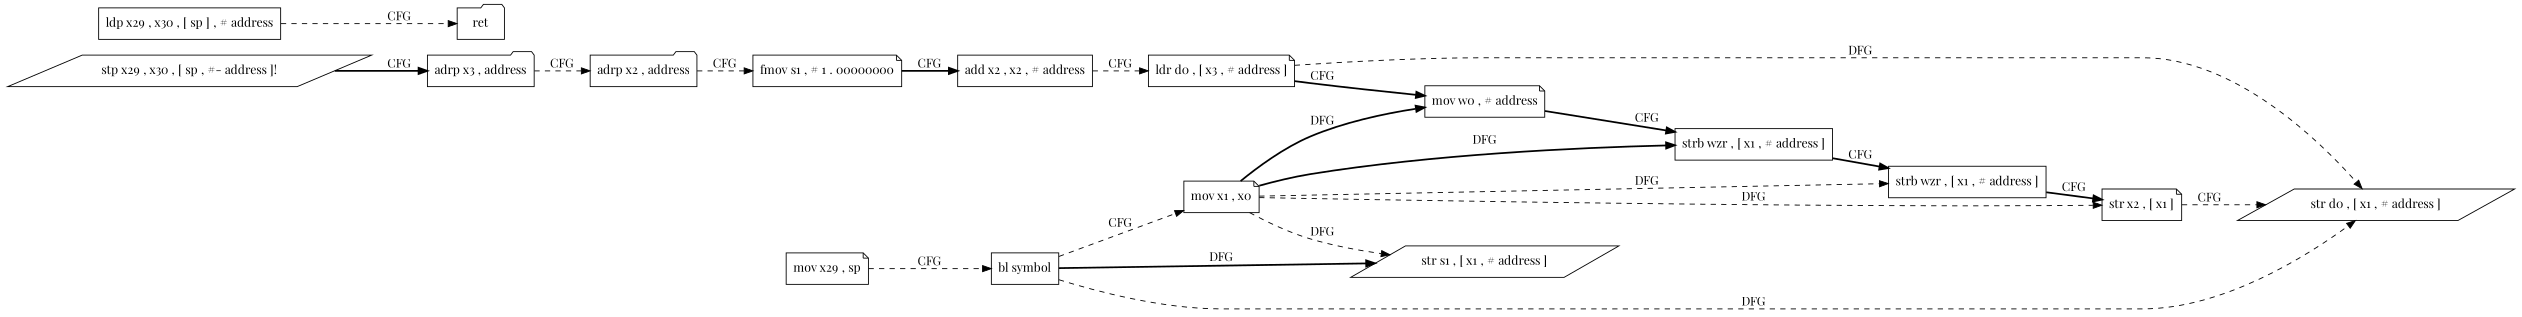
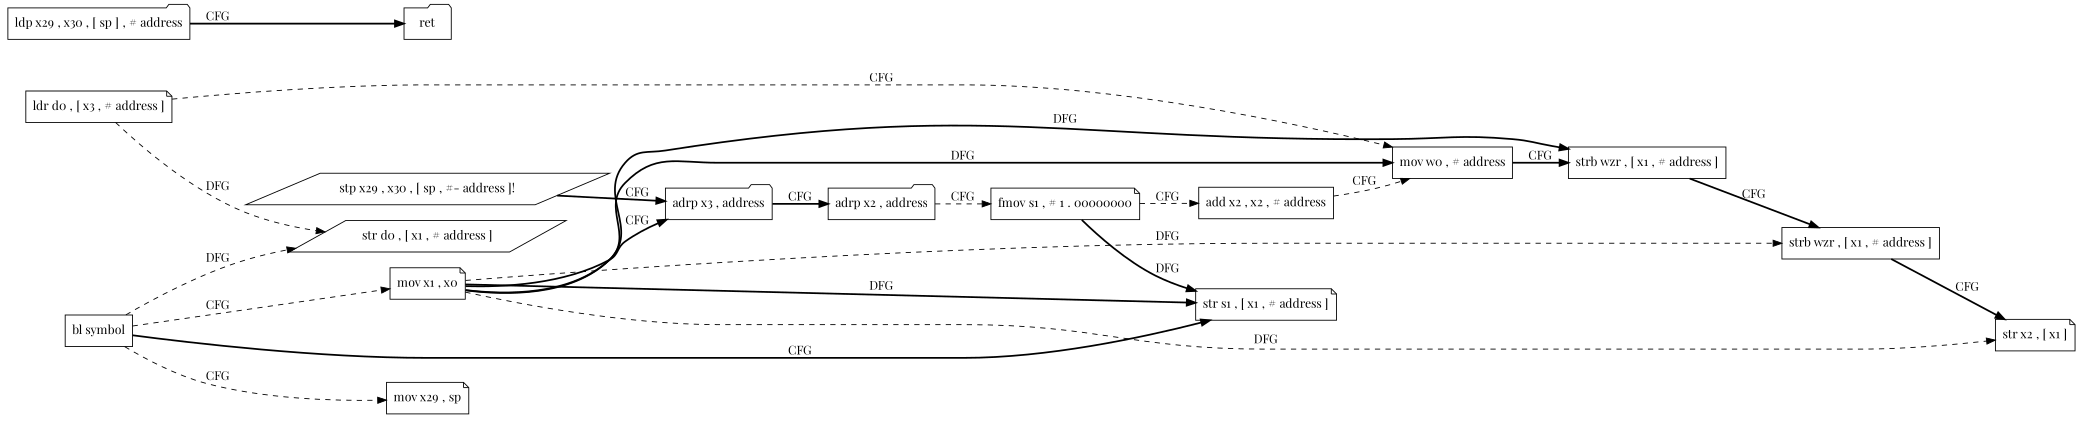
node "ldp x29 , x30 , [ sp ] , # address": shape box -> folder
edge "ldp x29 , x30 , [ sp ] , # address" -> "ret": style dashed -> bold
edge "adrp x3 , address" -> "adrp x2 , address": style dashed -> bold
edge "fmov s1 , # 1 . 00000000" -> "add x2 , x2 , # address": style bold -> dashed
edge "add x2 , x2 , # address" -> "ldr d0 , [ x3 , # address ]": now "add x2 , x2 , # address" -> "mov w0 , # address"
edge "ldr d0 , [ x3 , # address ]" -> "mov w0 , # address": style bold -> dashed
node "mov w0 , # address": shape note -> box
edge "str x2 , [ x1 ]" -> "str d0 , [ x1 , # address ]": removed, label "CFG"
edge "mov x1 , x0" -> "str s1 , [ x1 , # address ]": style dashed -> bold
edge "bl symbol" -> "str s1 , [ x1 , # address ]": label "DFG" -> "CFG"
edge "fmov s1 , # 1 . 00000000" -> "str s1 , [ x1 , # address ]": added, label "DFG"
node "str s1 , [ x1 , # address ]": shape parallelogram -> note
edge "mov x29 , sp" -> "bl symbol": reversed
edge "mov x1 , x0" -> "adrp x3 , address": added, label "CFG"
